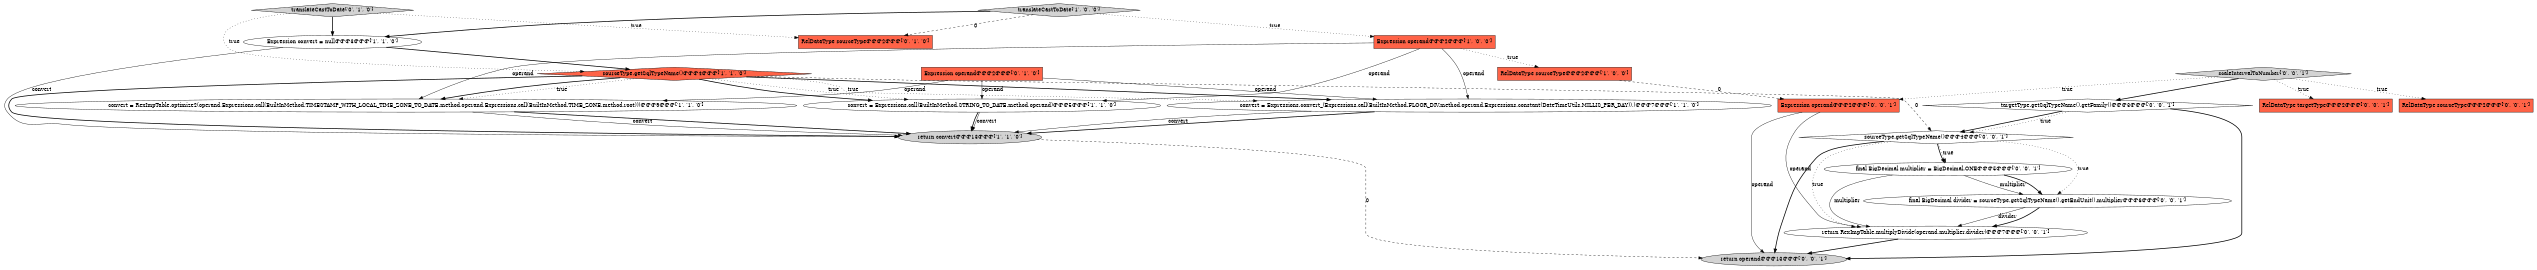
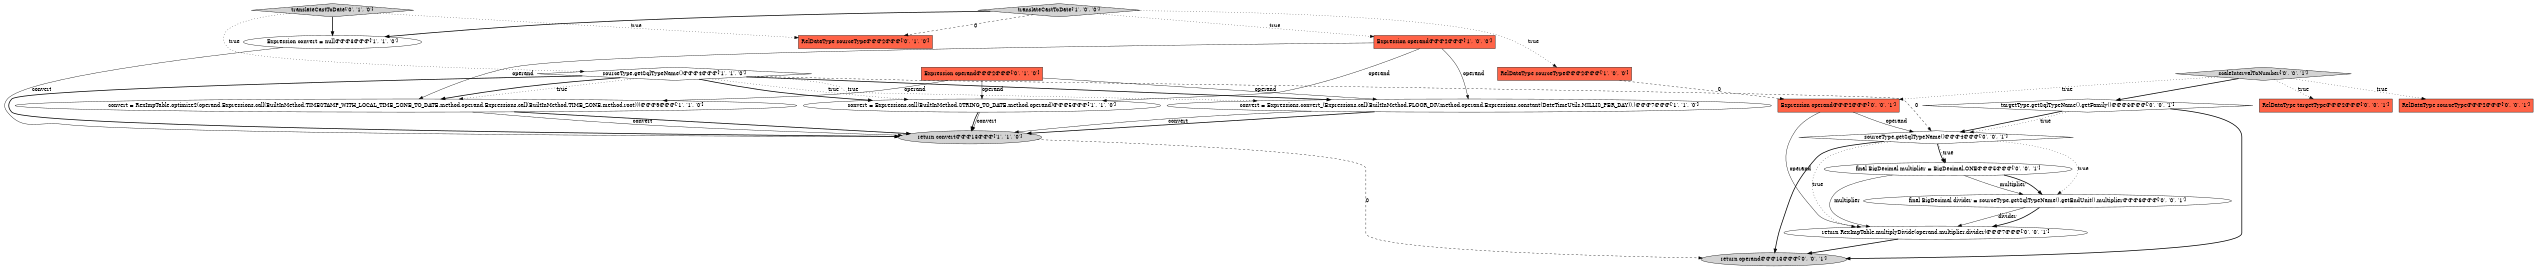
edge "Expression operand@@@2@@@['1', '0', '0']" -> "RelDataType sourceType@@@2@@@['1', '0', '0']": now "translateCastToDate['1', '0', '0']" -> "RelDataType sourceType@@@2@@@['1', '0', '0']"
edge "Expression convert = null@@@3@@@['1', '1', '0']" -> "sourceType.getSqlTypeName()@@@4@@@['1', '1', '0']": removed
node "sourceType.getSqlTypeName()@@@4@@@['1', '1', '0']": fillcolor tomato -> white
edge "Expression operand@@@2@@@['0', '0', '1']" -> "return operand@@@13@@@['0', '0', '1']": now "Expression operand@@@2@@@['0', '0', '1']" -> "sourceType.getSqlTypeName()@@@4@@@['0', '0', '1']"
